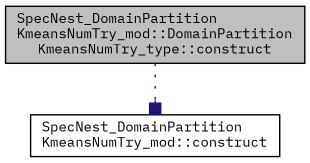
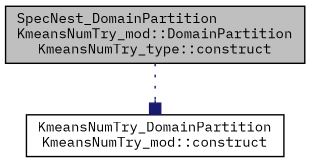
node "SpecNest_DomainPartition KmeansNumTry_mod::construct": label "SpecNest_DomainPartition KmeansNumTry_mod::construct" -> "KmeansNumTry_DomainPartition KmeansNumTry_mod::construct"
